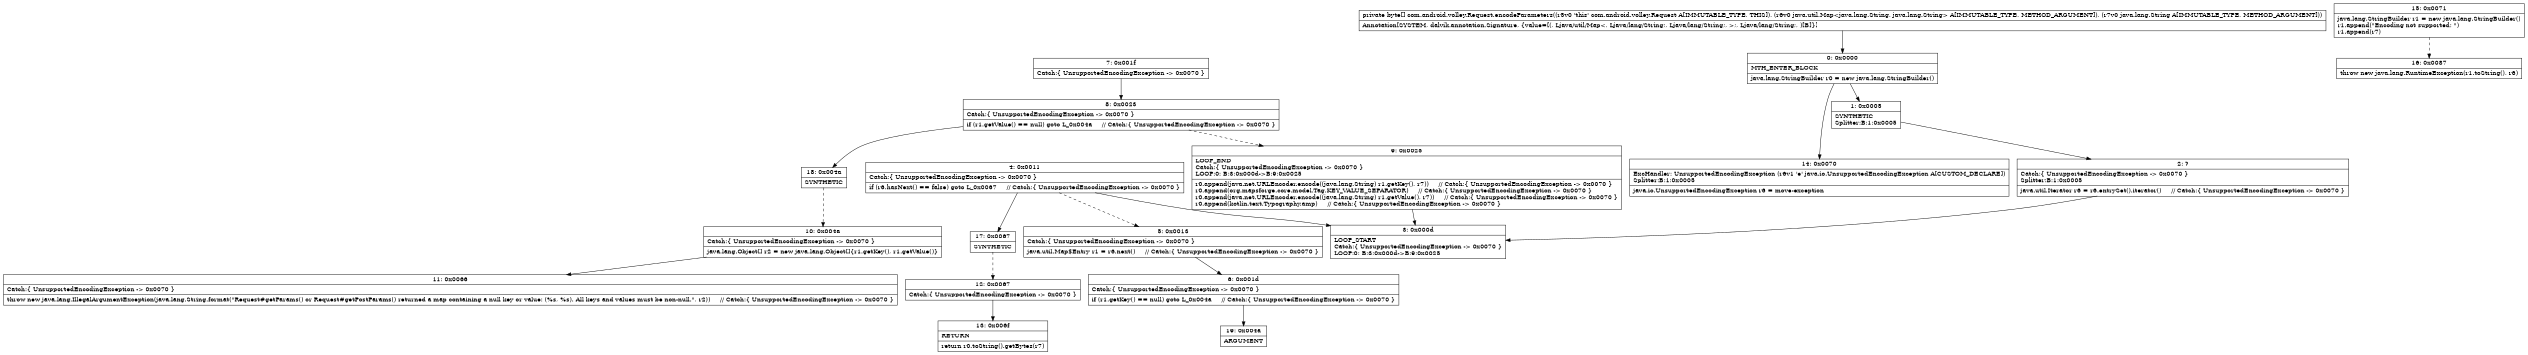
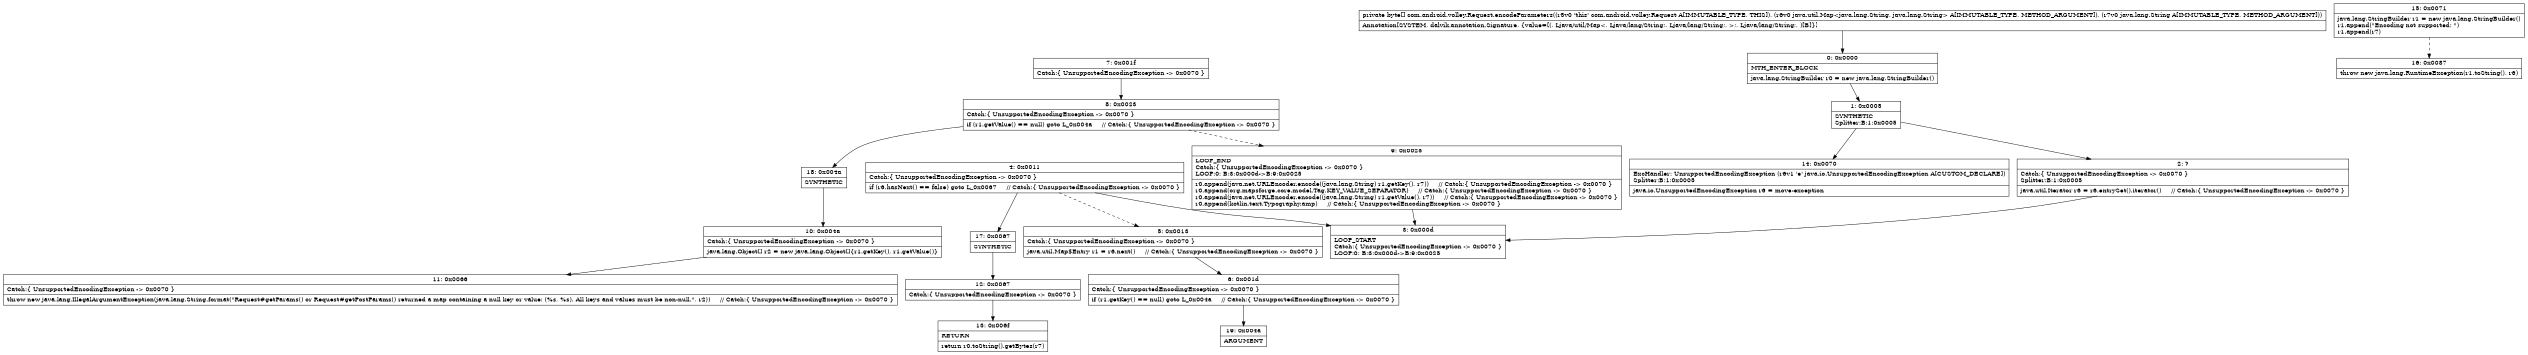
edge "0: 0x0000" -> "14: 0x0070": now "1: 0x0005" -> "14: 0x0070"
edge "18: 0x004a" -> "10: 0x004a": style dashed -> solid
edge "17: 0x0067" -> "12: 0x0067": style dashed -> solid
